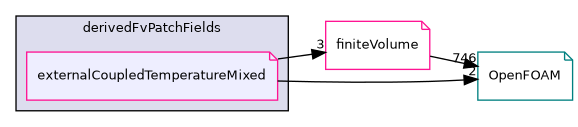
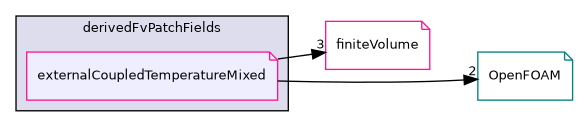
edge "finiteVolume" -> "OpenFOAM": removed
